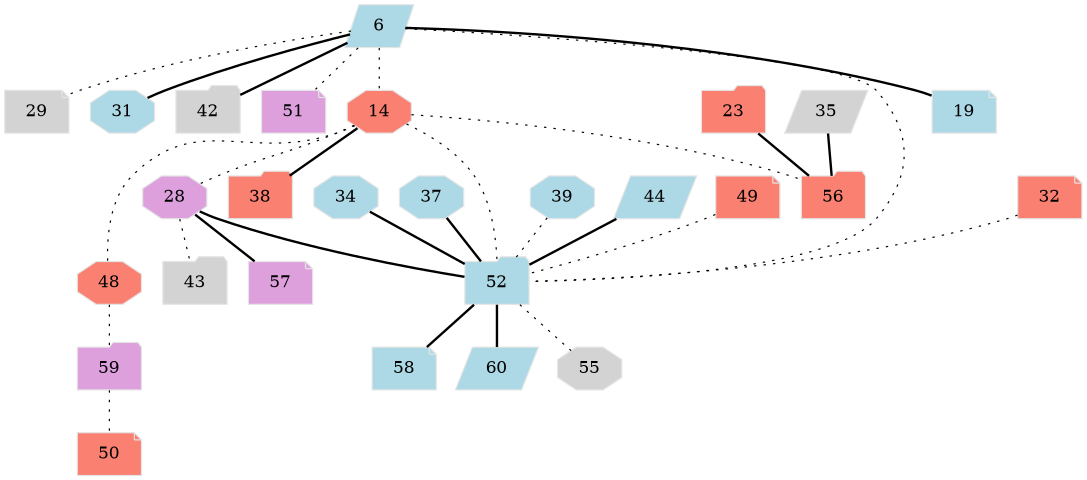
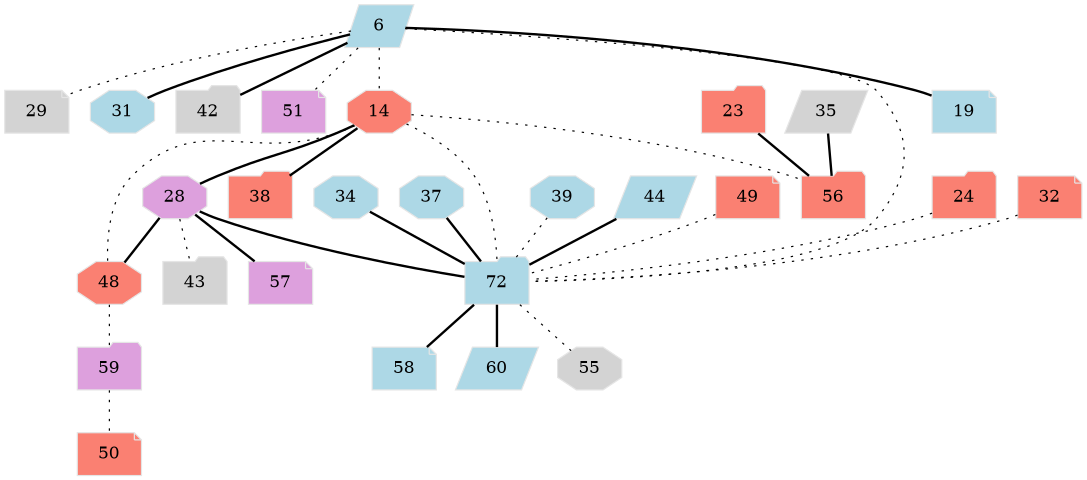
edge "14" -- "28": style dotted -> bold
node "24": added
edge "28" -- "48": added
node "52": label "52" -> "72"
